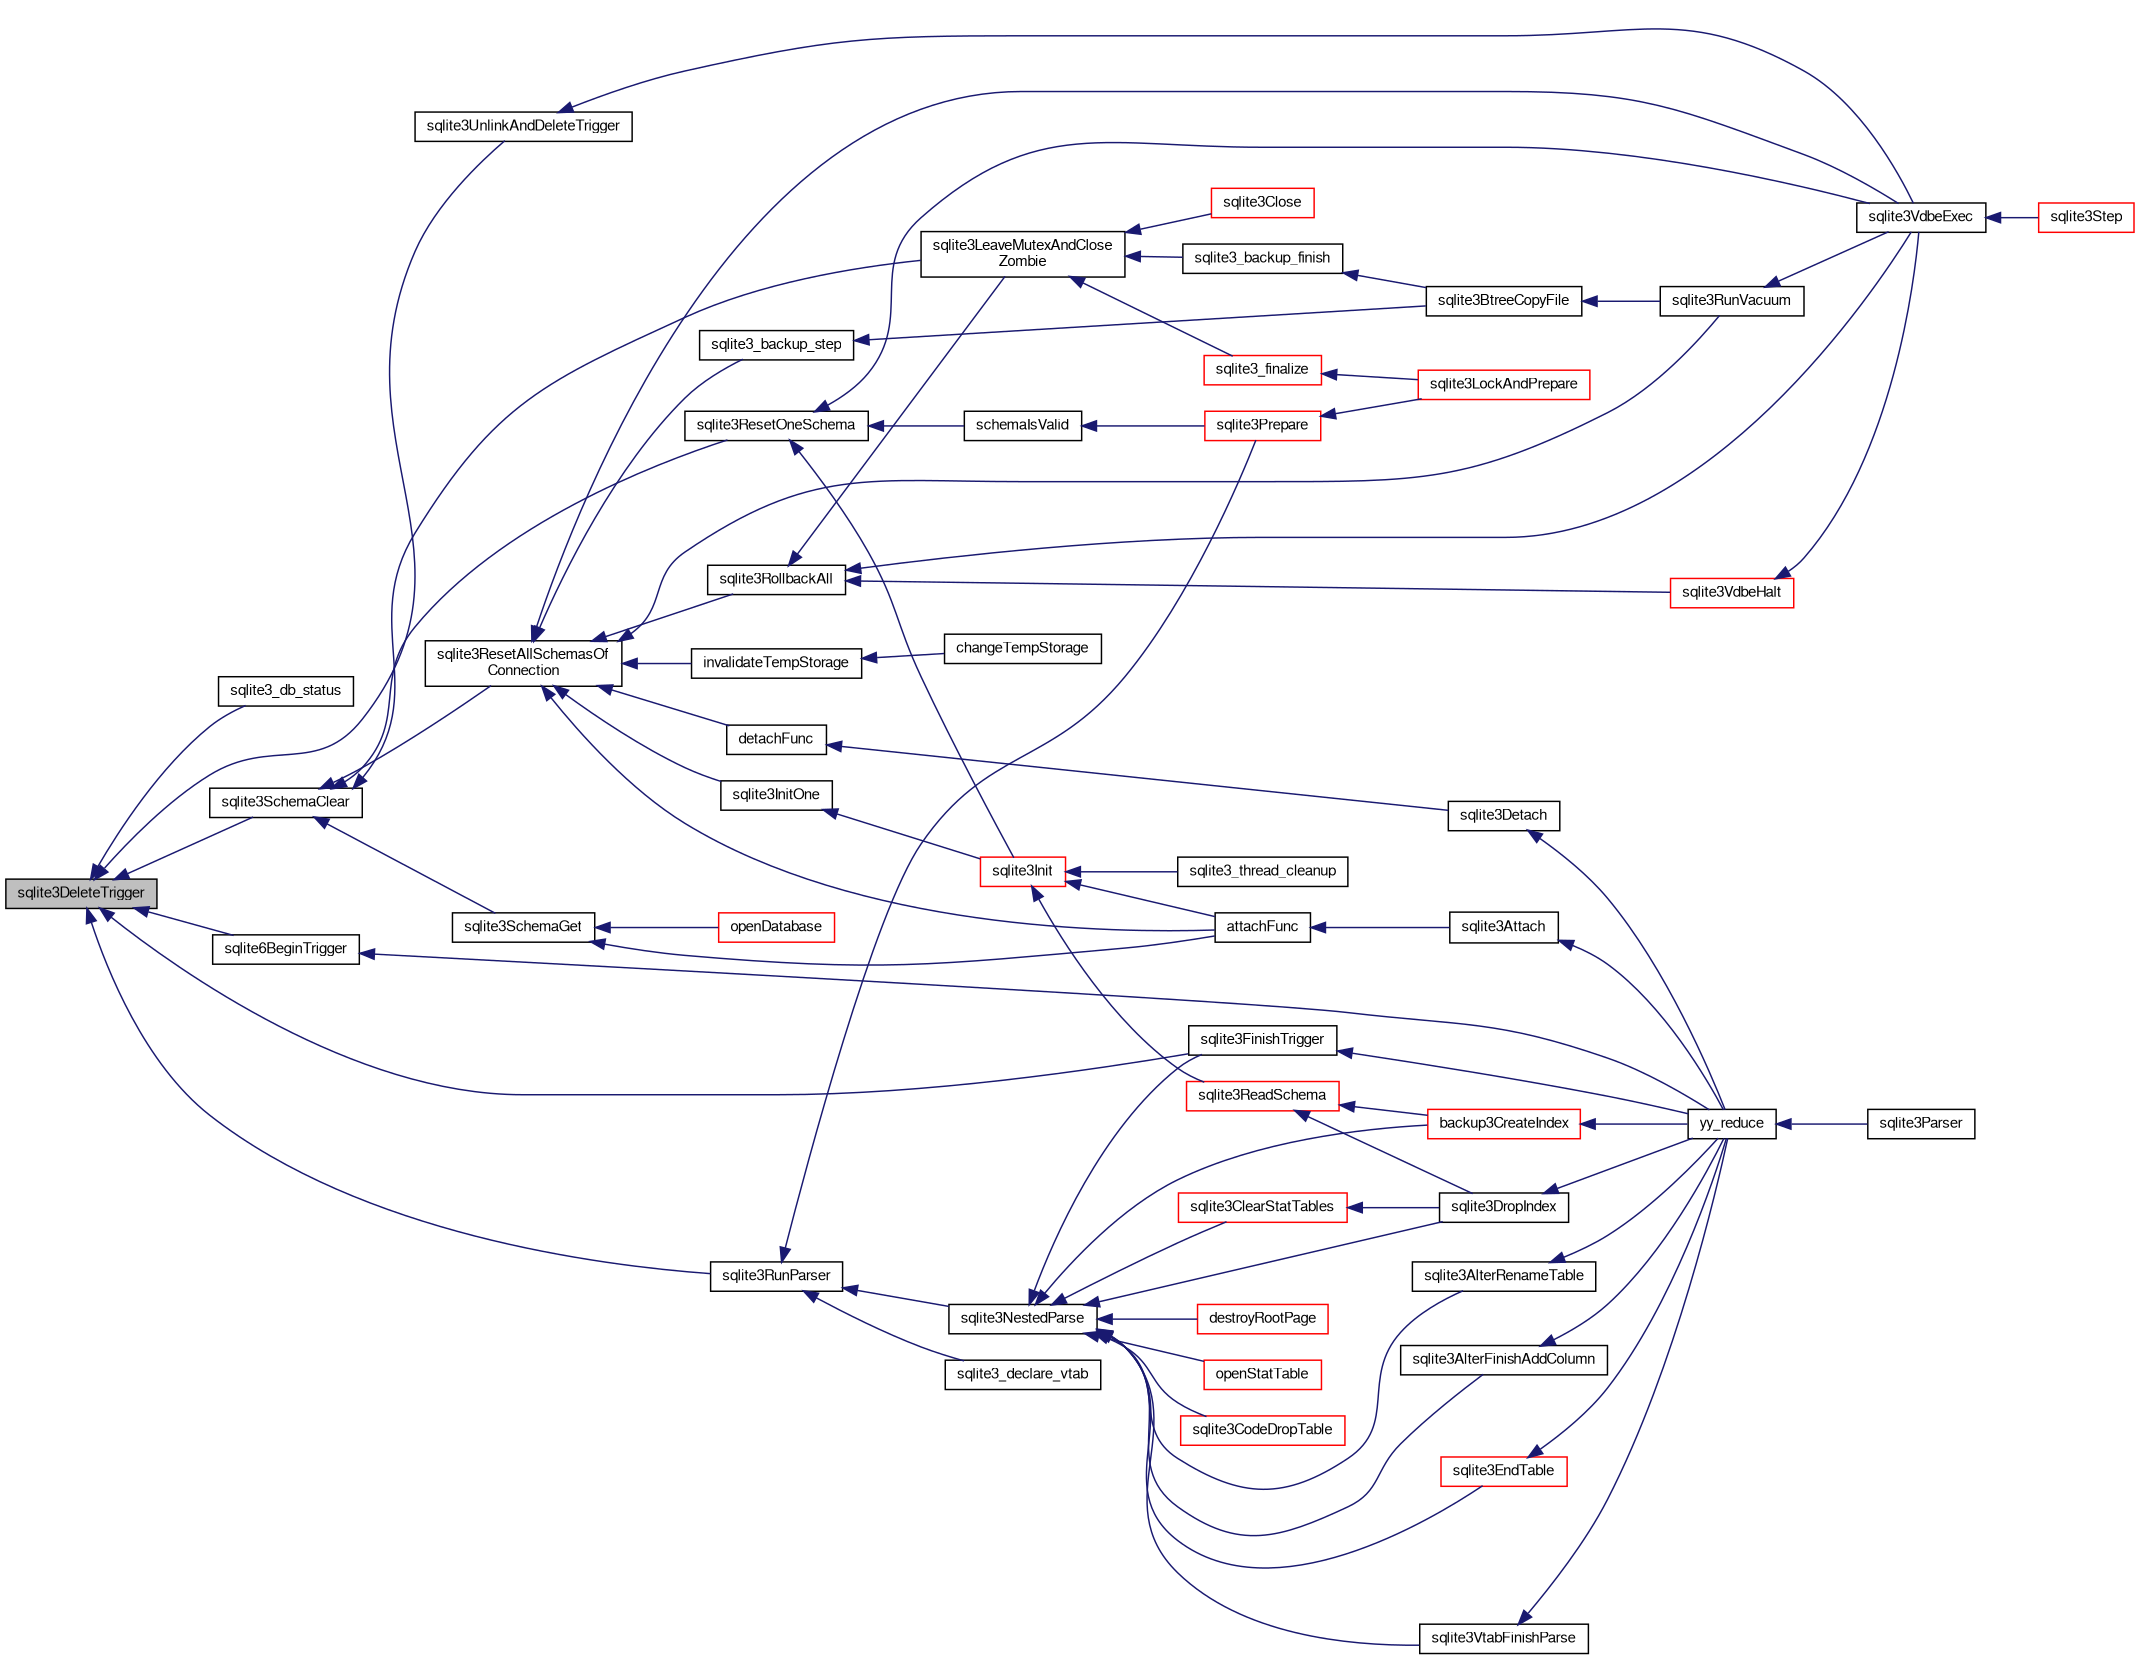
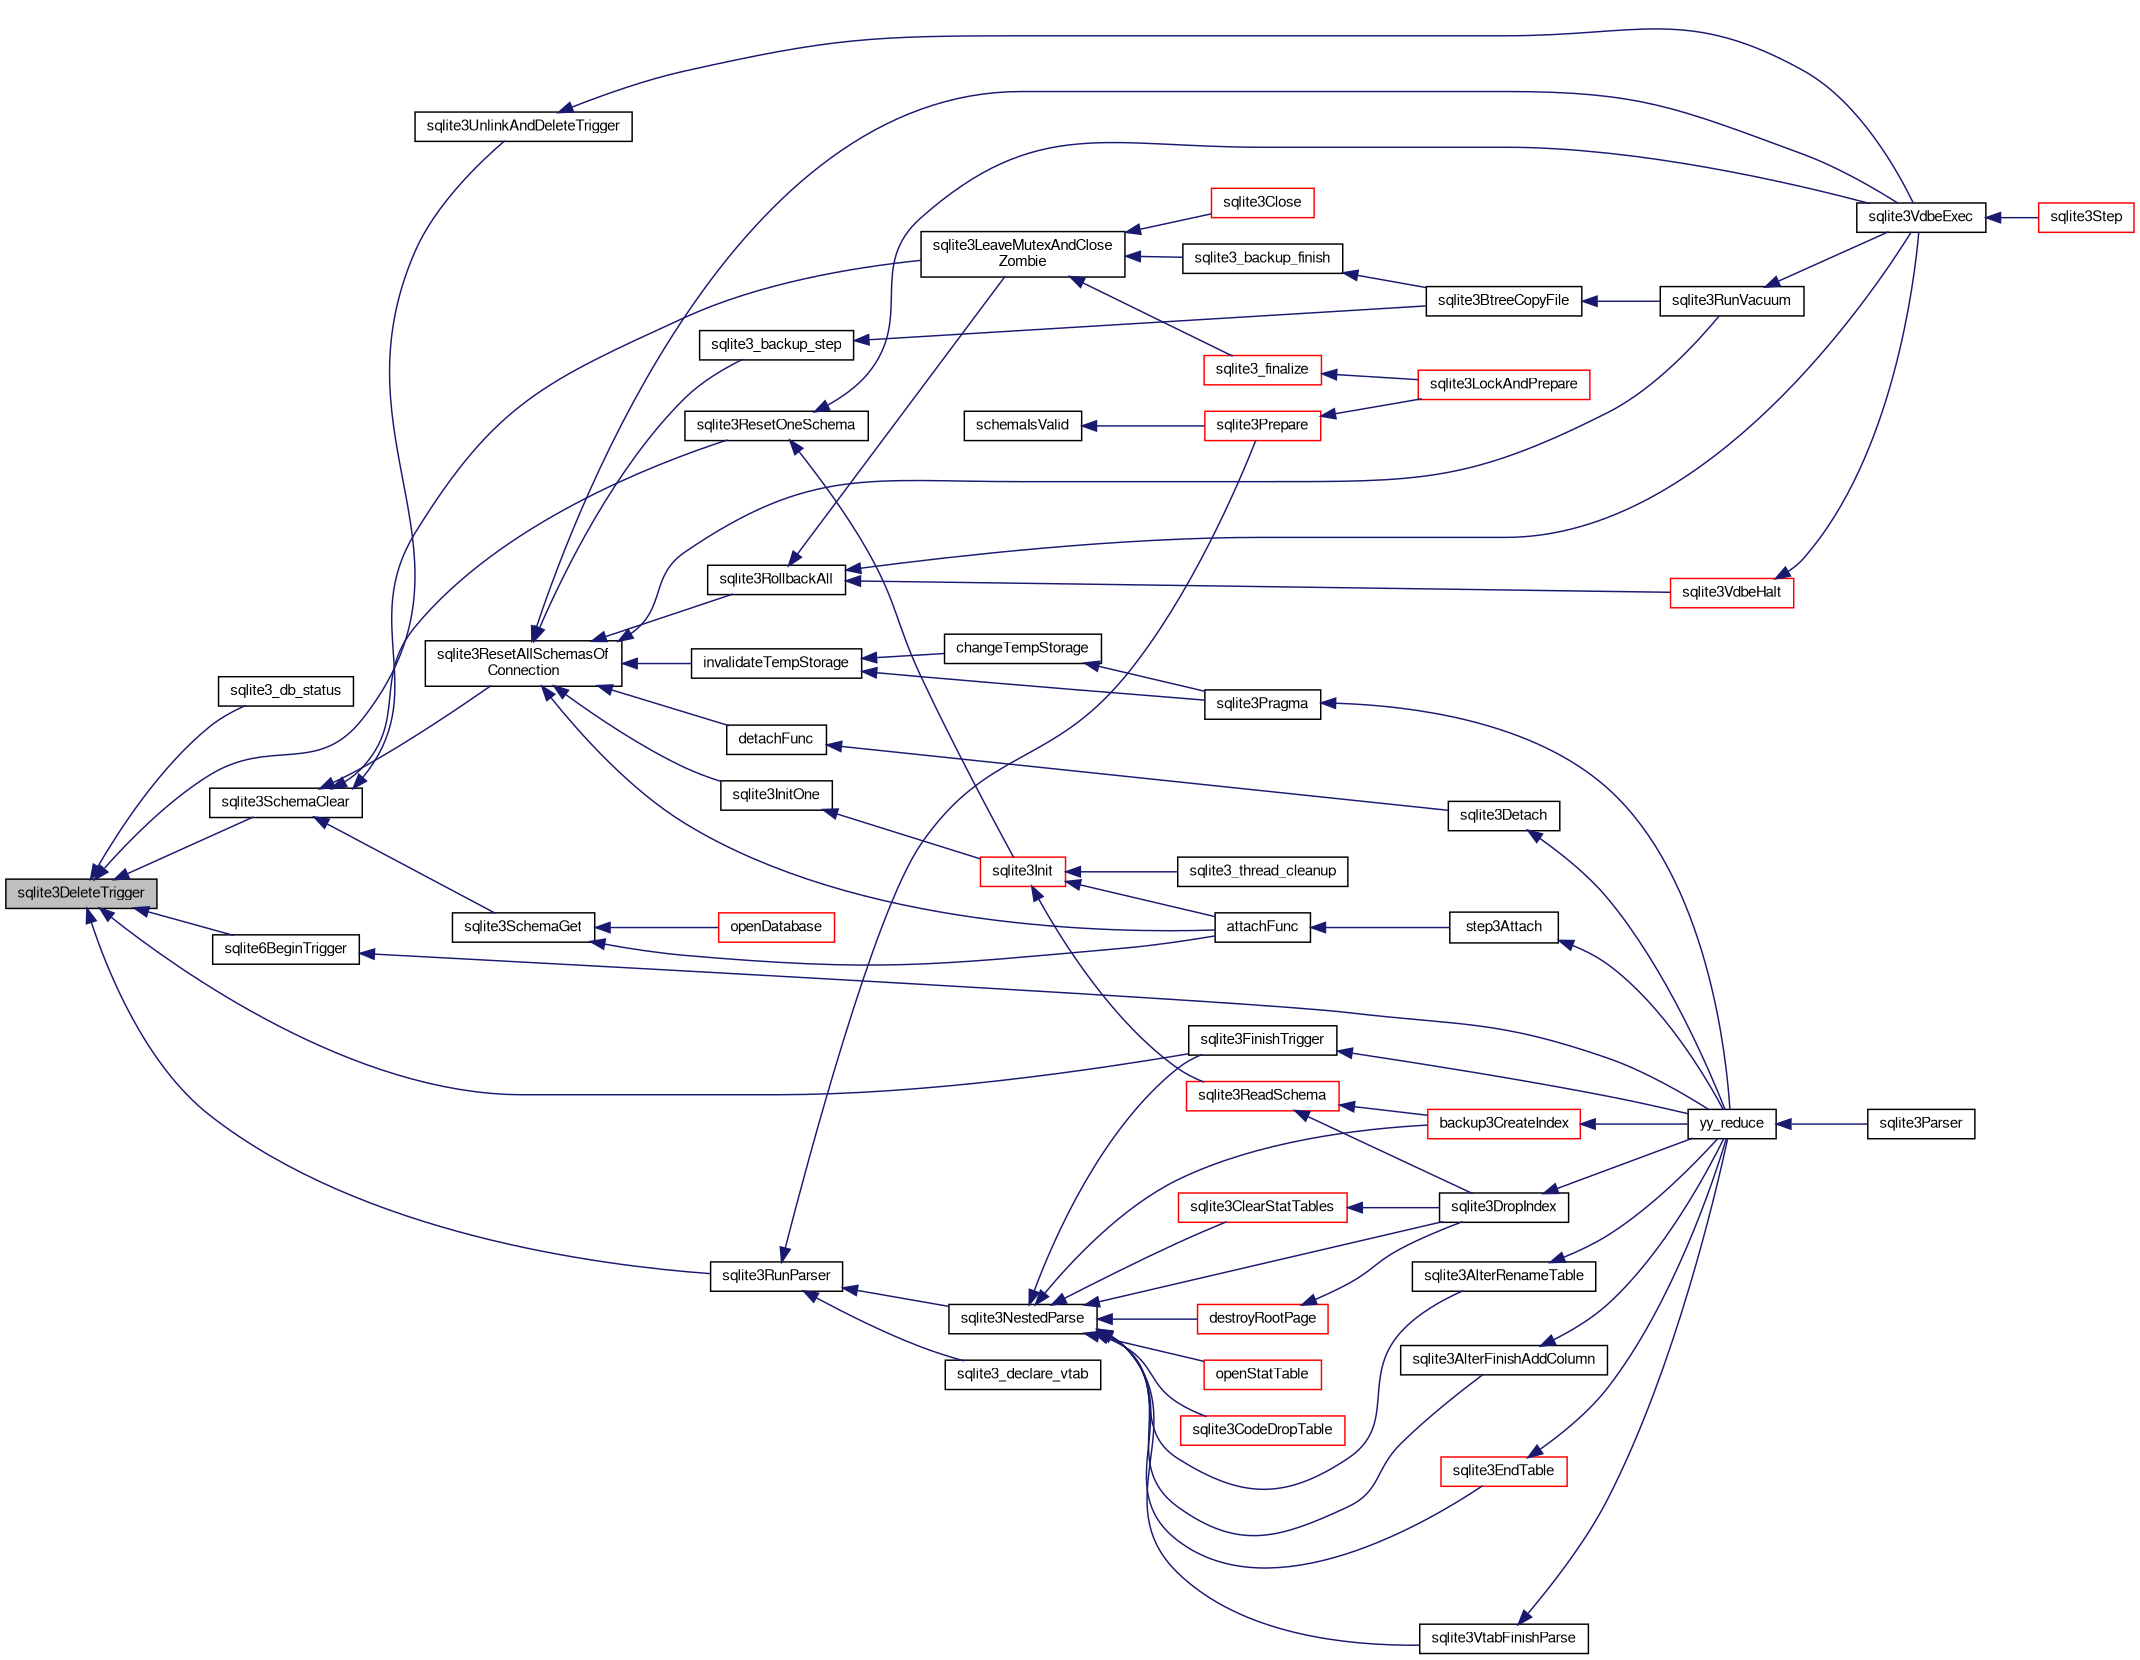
edge "schemaIsValid" -> "sqlite3ResetOneSchema": removed
node "sqlite3Pragma": added
node "sqlite3Attach": label "sqlite3Attach" -> "step3Attach"
edge "sqlite3DropIndex" -> "destroyRootPage": added
